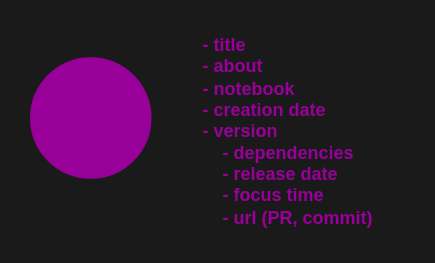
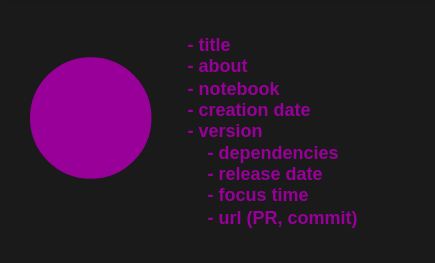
node "- title - about - notebook - creation date - version - dependencies - release date - focus time - url (PR, commit)": moved (309, 131) -> (294, 131)
